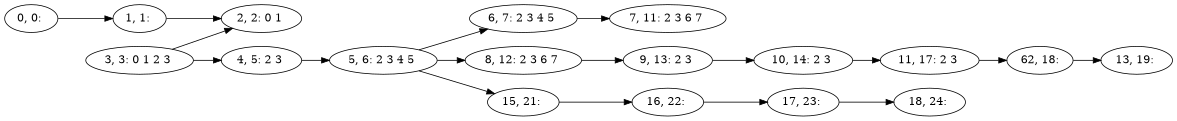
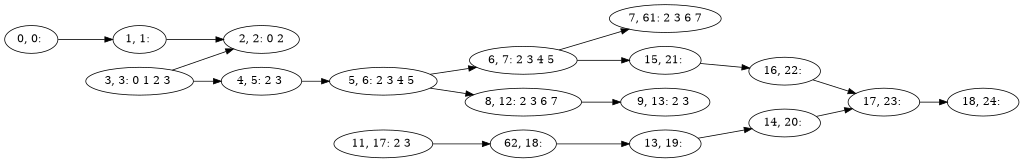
node "2, 2: 0 1": label "2, 2: 0 1" -> "2, 2: 0 2"
node "7, 11: 2 3 6 7": label "7, 11: 2 3 6 7" -> "7, 61: 2 3 6 7"
node "10, 14: 2 3": removed
edge "5, 6: 2 3 4 5" -> "15, 21:": now "6, 7: 2 3 4 5" -> "15, 21:"
node "14, 20:": added
